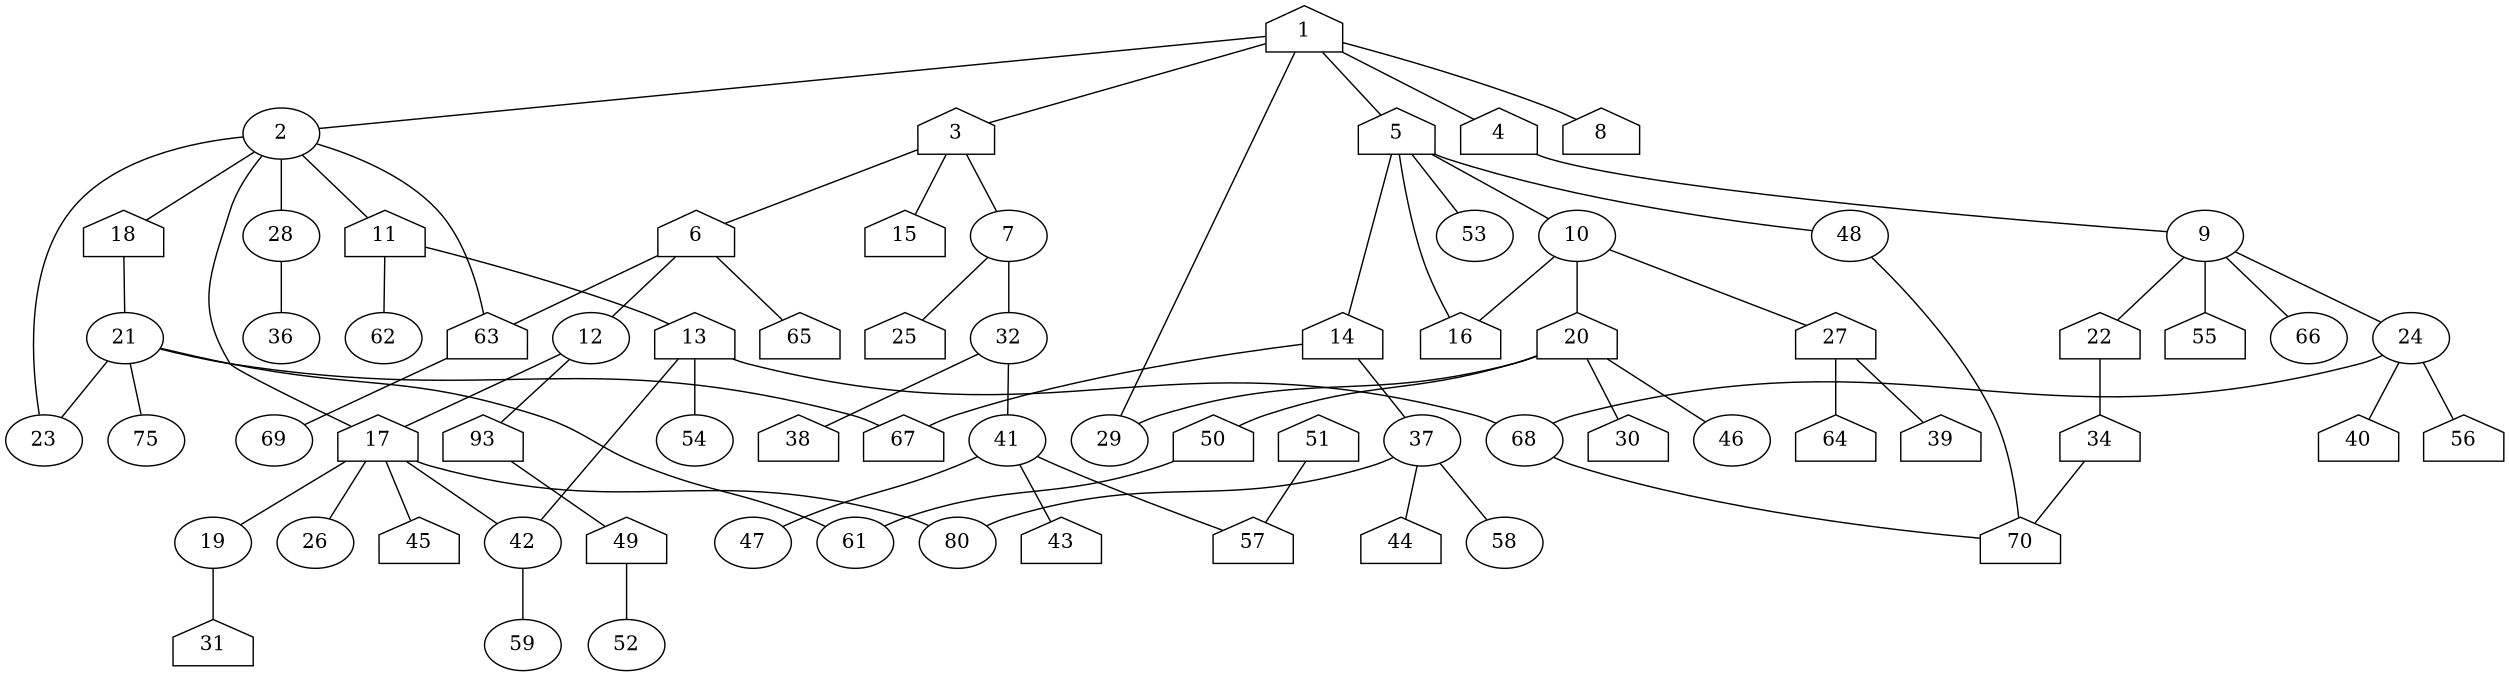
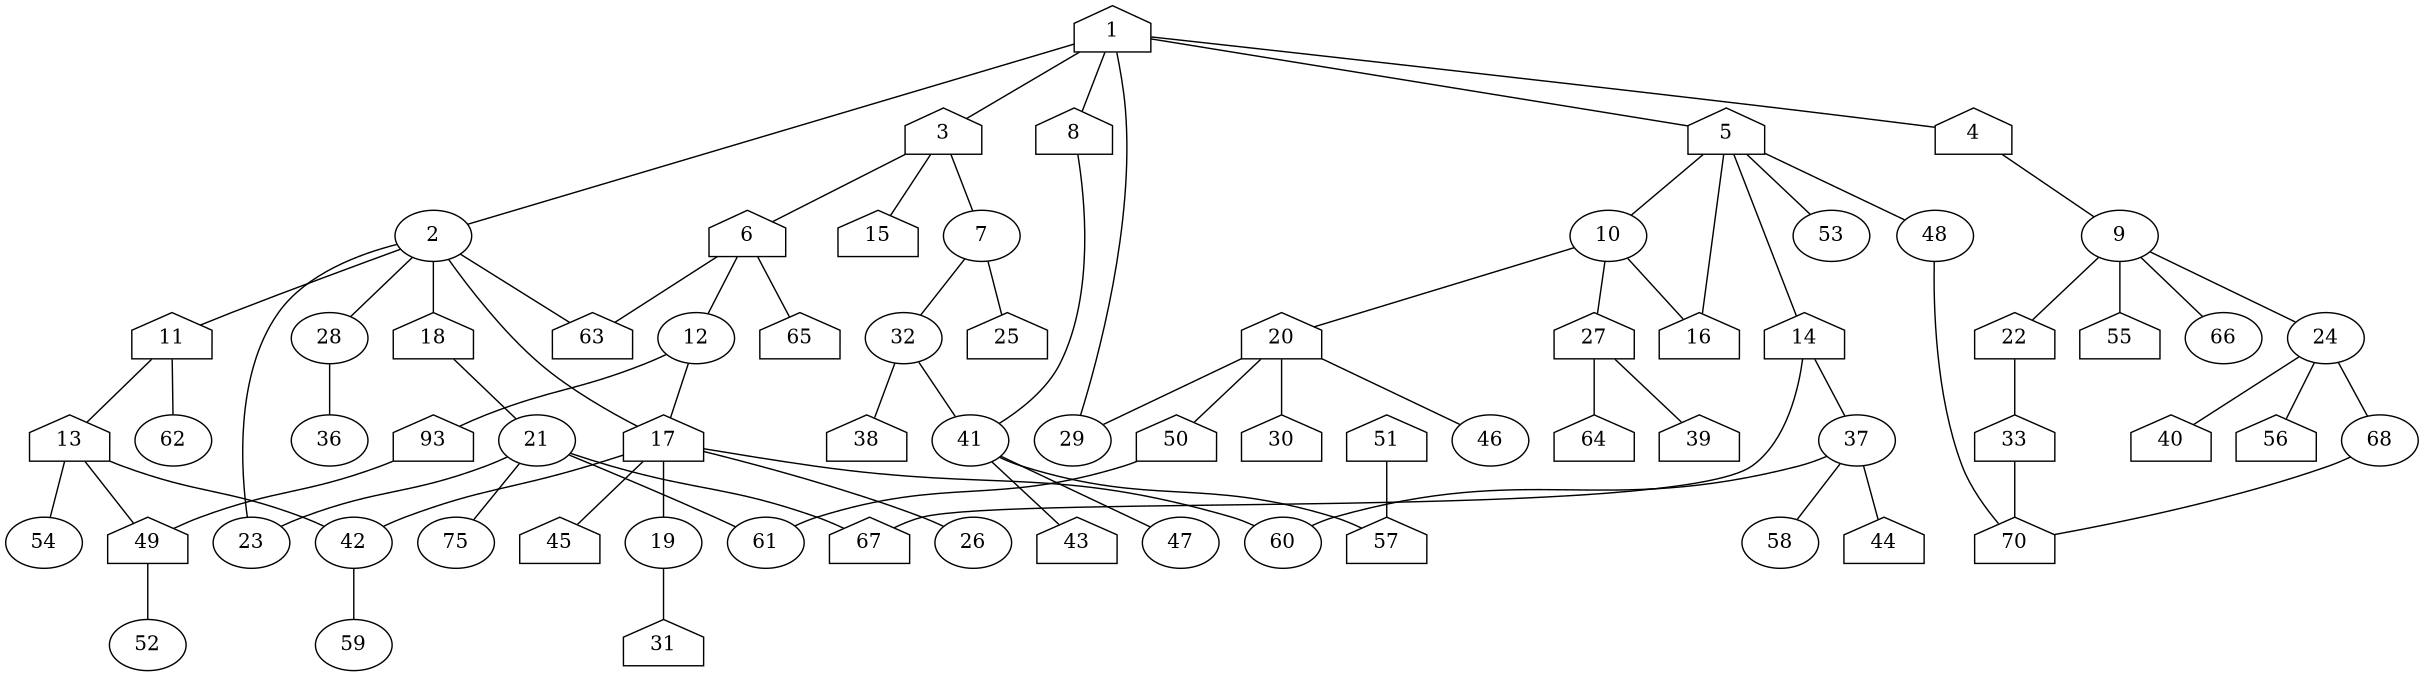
edge "8" -- "41": added
edge "13" -- "68": now "13" -- "49"
node "69": removed
node "34": label "34" -> "33"
node "80": label "80" -> "60"
